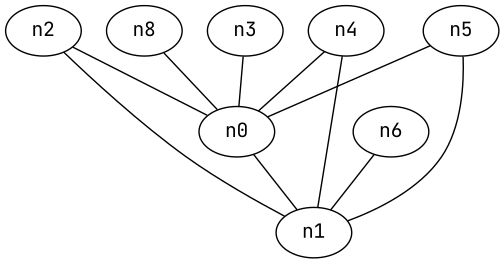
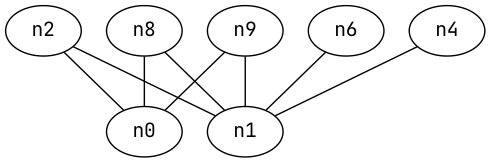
node "n3": removed
node "n5": label "n5" -> "n9"
edge "n4" -- "n0": removed
edge "n0" -- "n1": now "n8" -- "n1"
